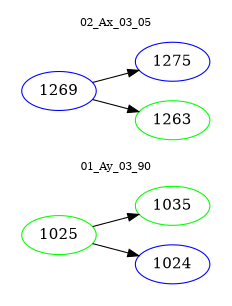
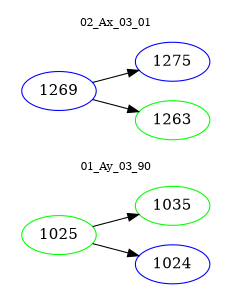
cluster "02_Ax_03_05": label "02_Ax_03_05" -> "02_Ax_03_01"
